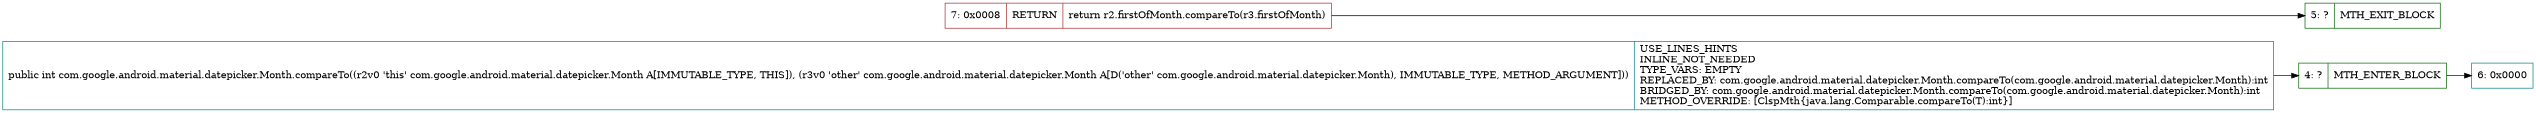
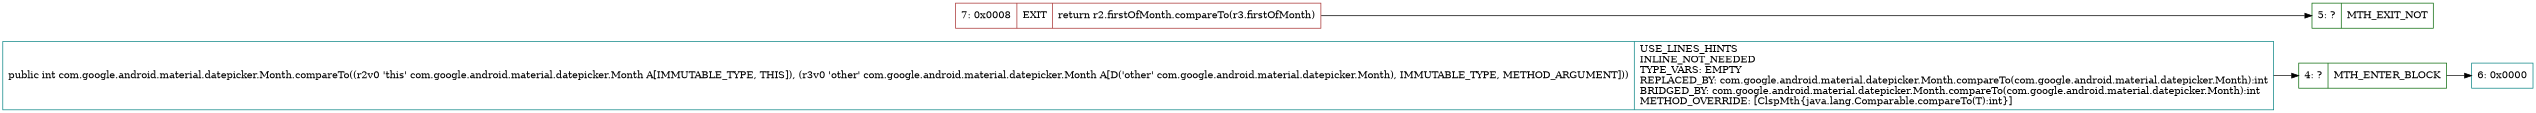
node "7: 0x0008": text "RETURN" -> "EXIT"
node "5: ?": text "MTH_EXIT_BLOCK" -> "MTH_EXIT_NOT"
